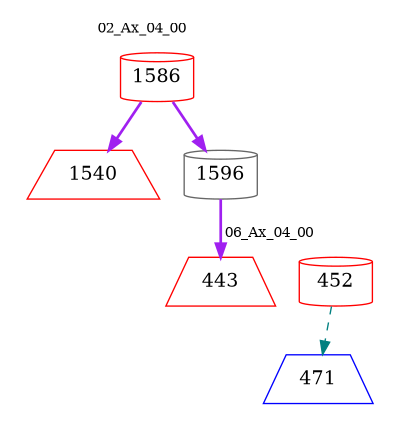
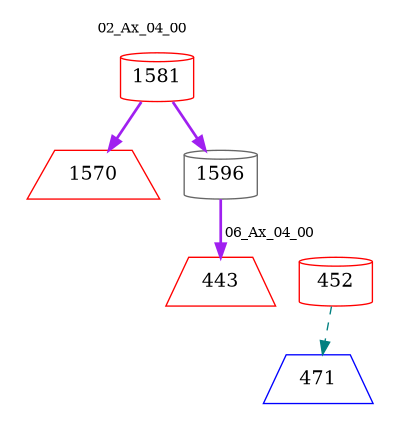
node "1586": label "1586" -> "1581"
node "1540": label "1540" -> "1570"
